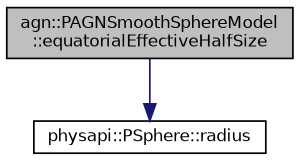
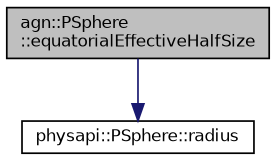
node "agn::PAGNSmoothSphereModel ::equatorialEffectiveHalfSize": label "agn::PAGNSmoothSphereModel ::equatorialEffectiveHalfSize" -> "agn::PSphere ::equatorialEffectiveHalfSize"
